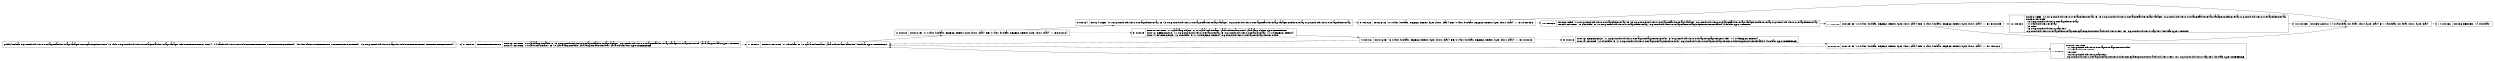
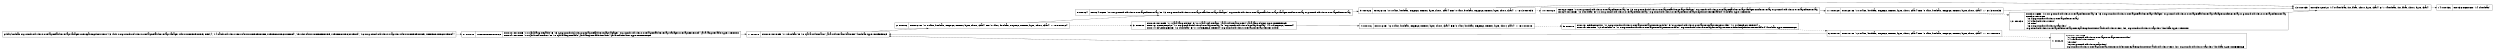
node "12: 0x0030": text "(r4 I:android.view.Overlay)" -> "(r4 I:android.view.Menu)"
edge "4: 0x0016" -> "1: 0x0008": removed
